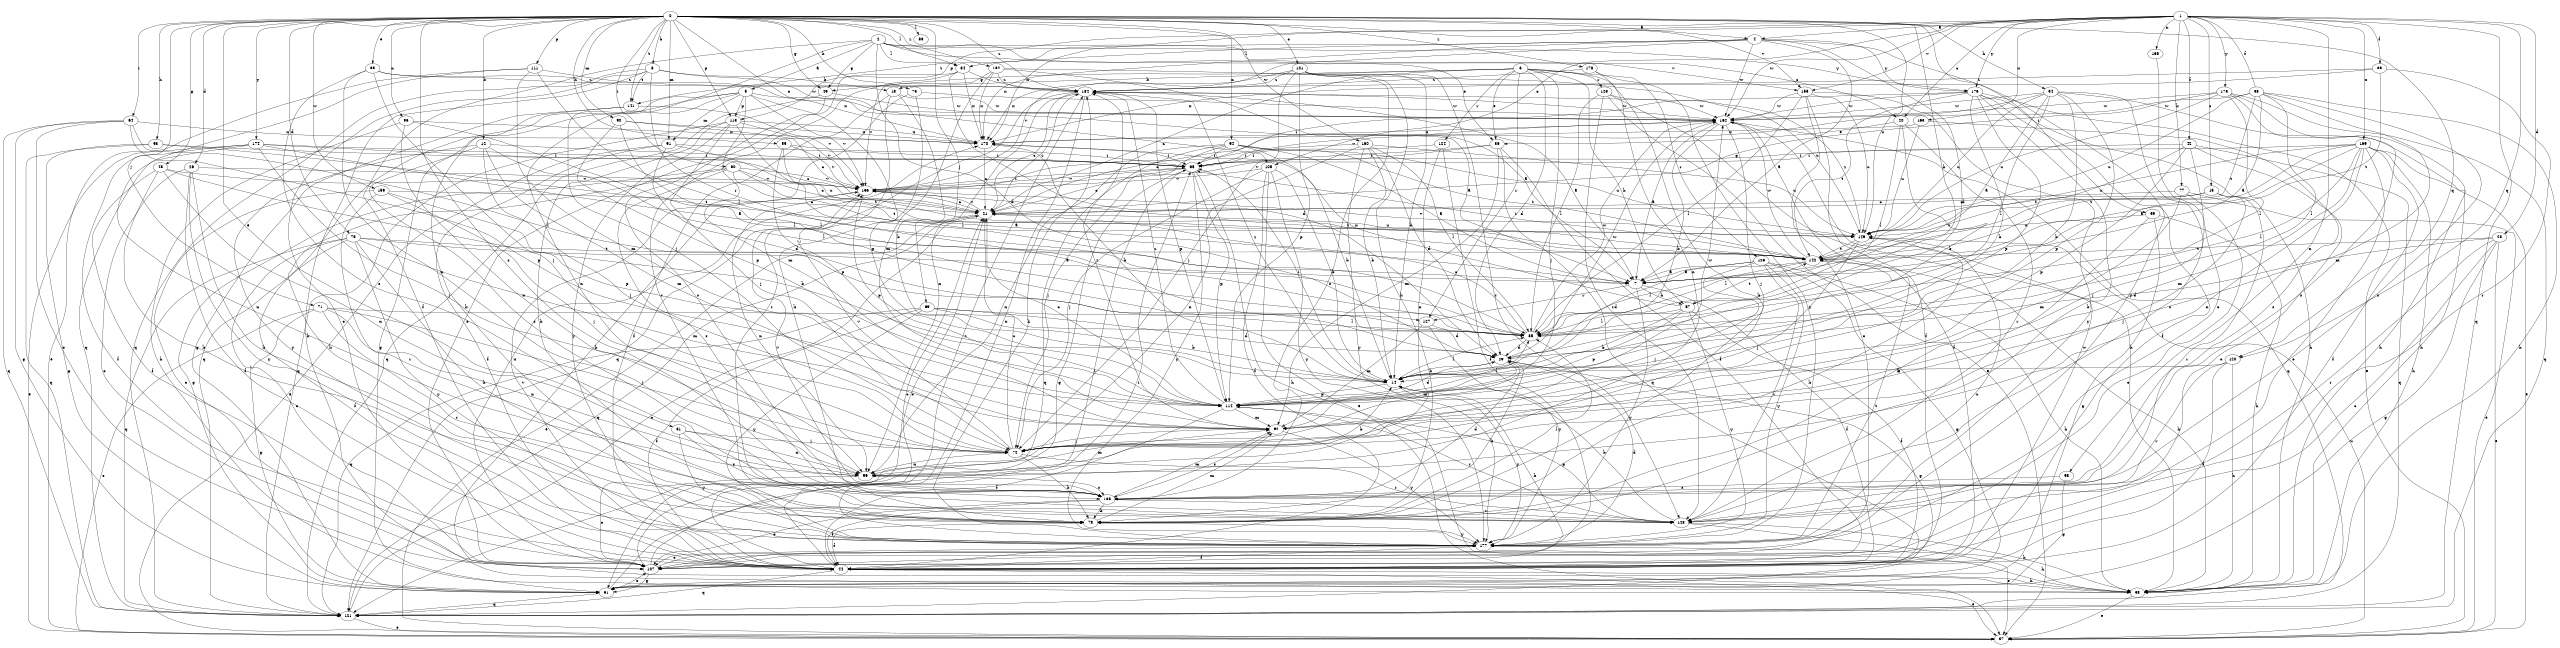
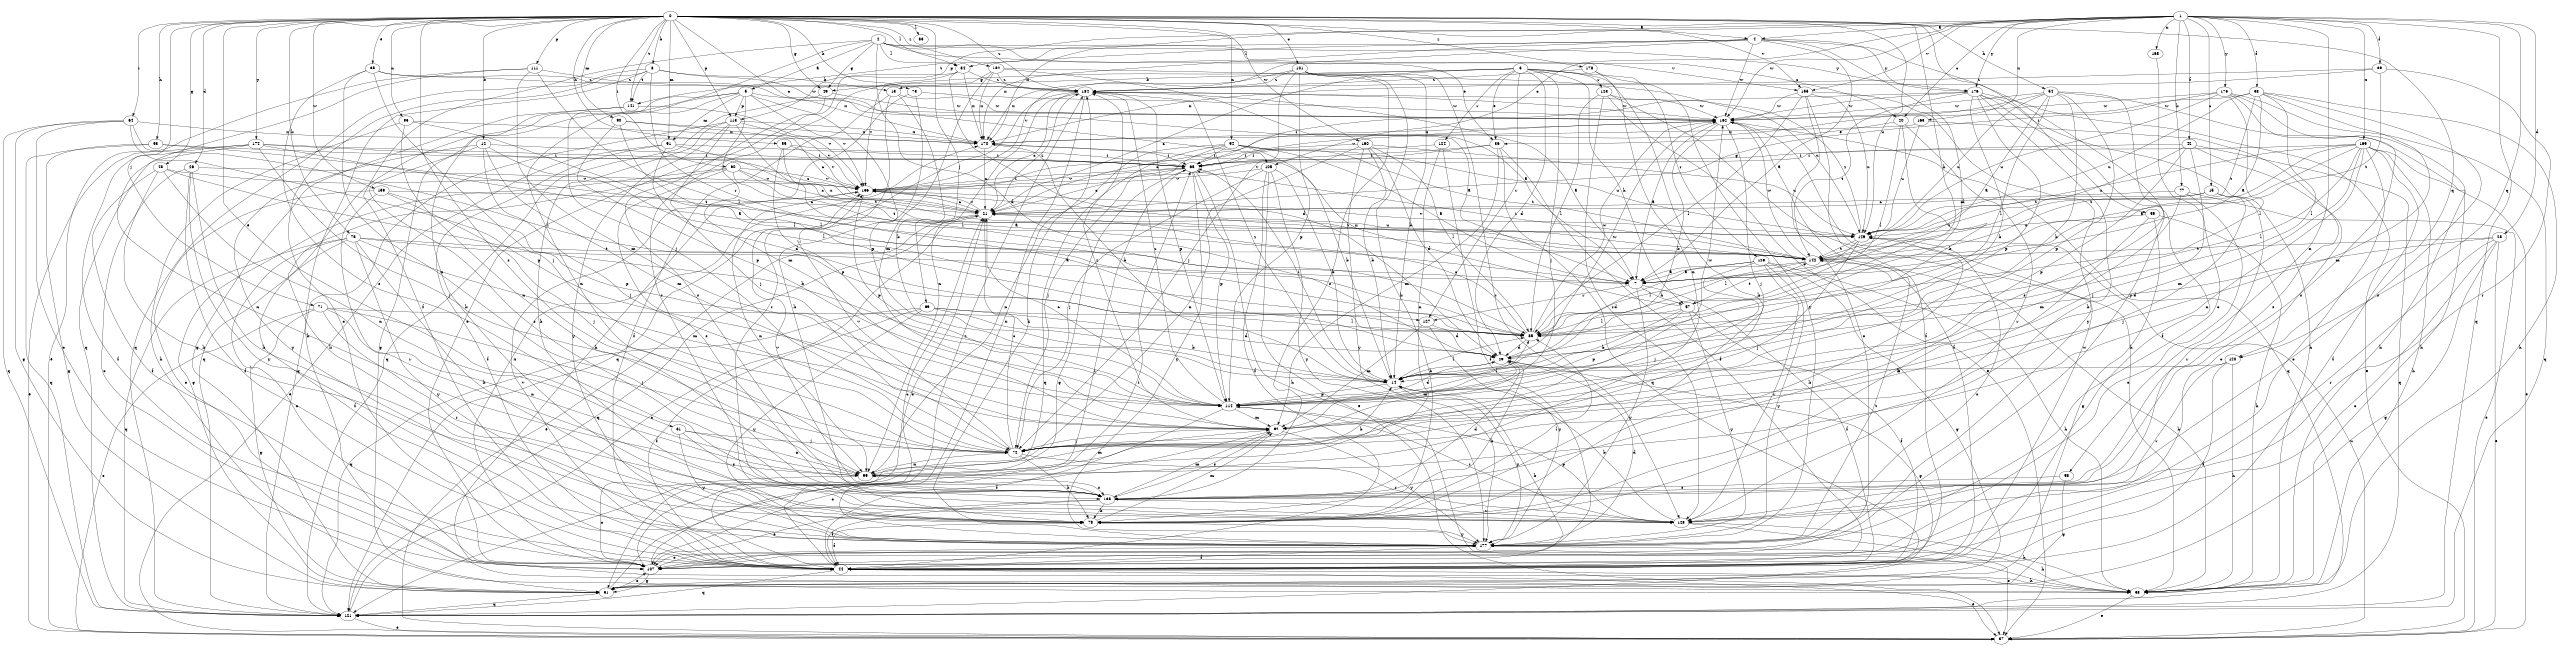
edge "38" -> "1": reversed
edge "0" -> "75": label "d" -> "k"
edge "54" -> "128": now "54" -> "135"
edge "92" -> "107": added, label "o"
